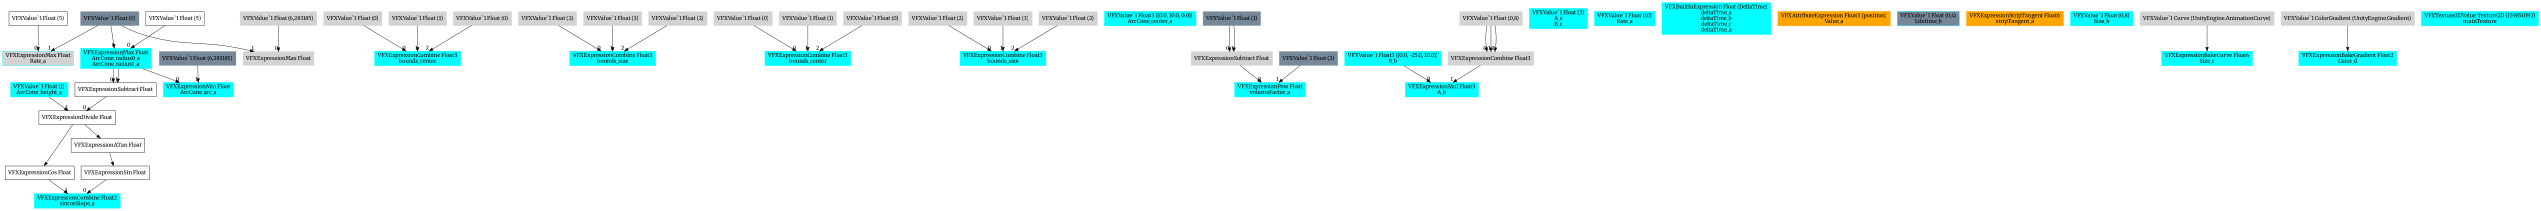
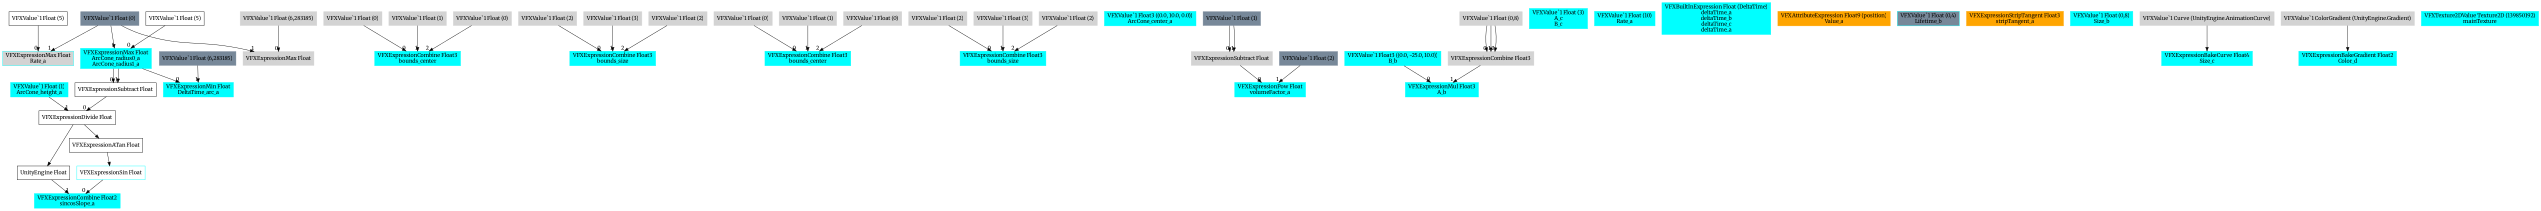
node "VFXAttributeExpression Float3 (position) Value_a": label "VFXAttributeExpression Float3 (position) Value_a" -> "VFXAttributeExpression Float9 (position) Value_a"
node "VFXExpressionStripTangent Float6 stripTangent_a": label "VFXExpressionStripTangent Float6 stripTangent_a" -> "VFXExpressionStripTangent Float3 stripTangent_a"
node "VFXExpressionMin Float ArcCone_arc_a": label "VFXExpressionMin Float ArcCone_arc_a" -> "VFXExpressionMin Float DeltaTime_arc_a"
node "VFXExpressionCos Float": label "VFXExpressionCos Float" -> "UnityEngine Float"
node "VFXExpressionSin Float": color black -> cyan
